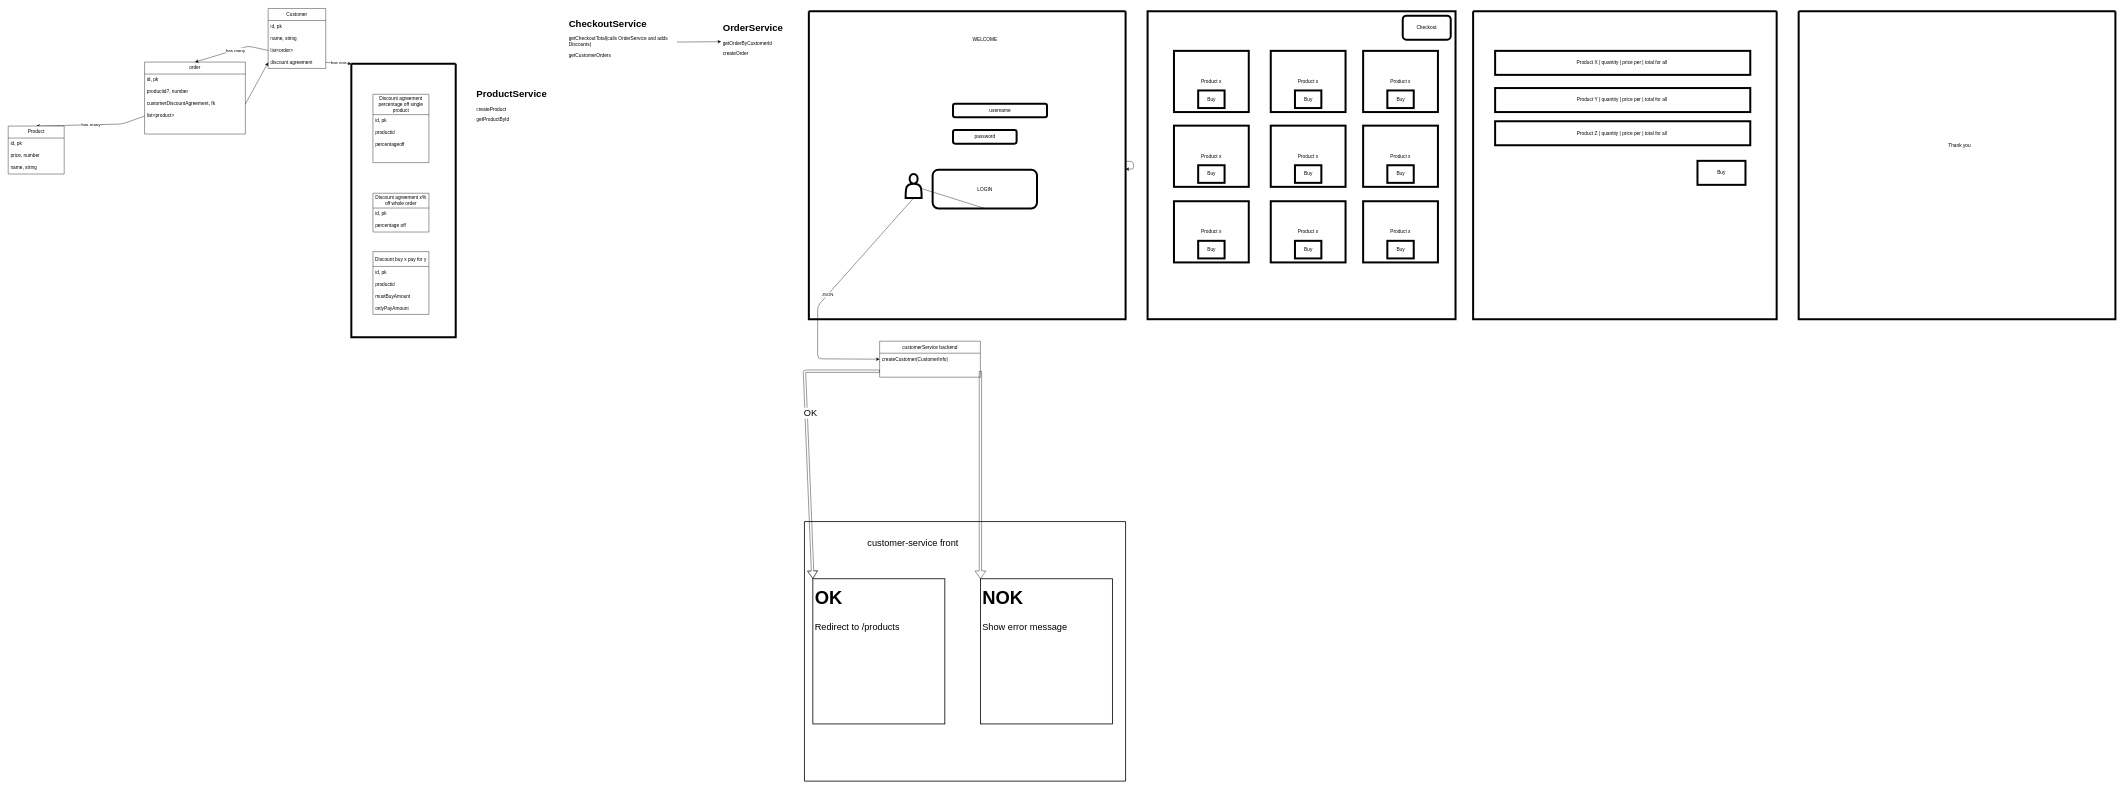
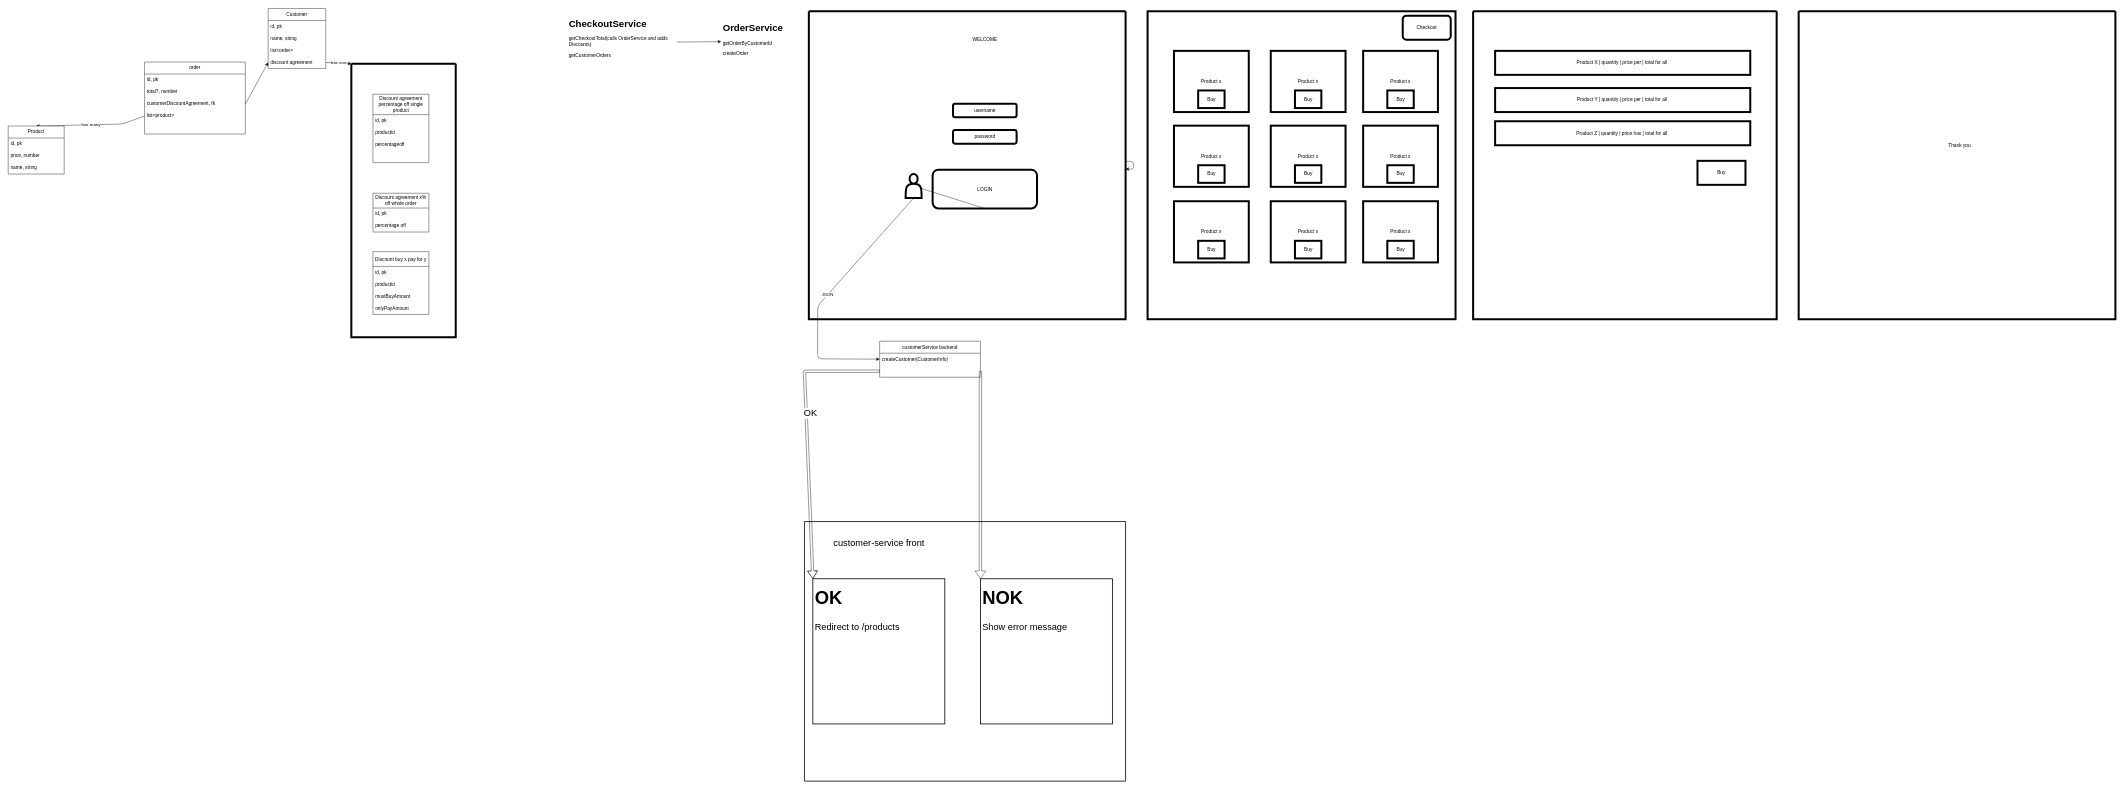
edge "list<order>" -> "order": removed, label "has many"
node "productid?, number": label "productid?, number" -> "total?, number"
node "ProductServicecreateProduct getProductById": removed
node "username": size 94x14 -> 64x14
node "Product Z | quantity | price per | total for all": label "Product Z | quantity | price per | total for all" -> "Product Z | quantity | price has | total for all"
node "customer-service front": moved (913, 543) -> (879, 543)
